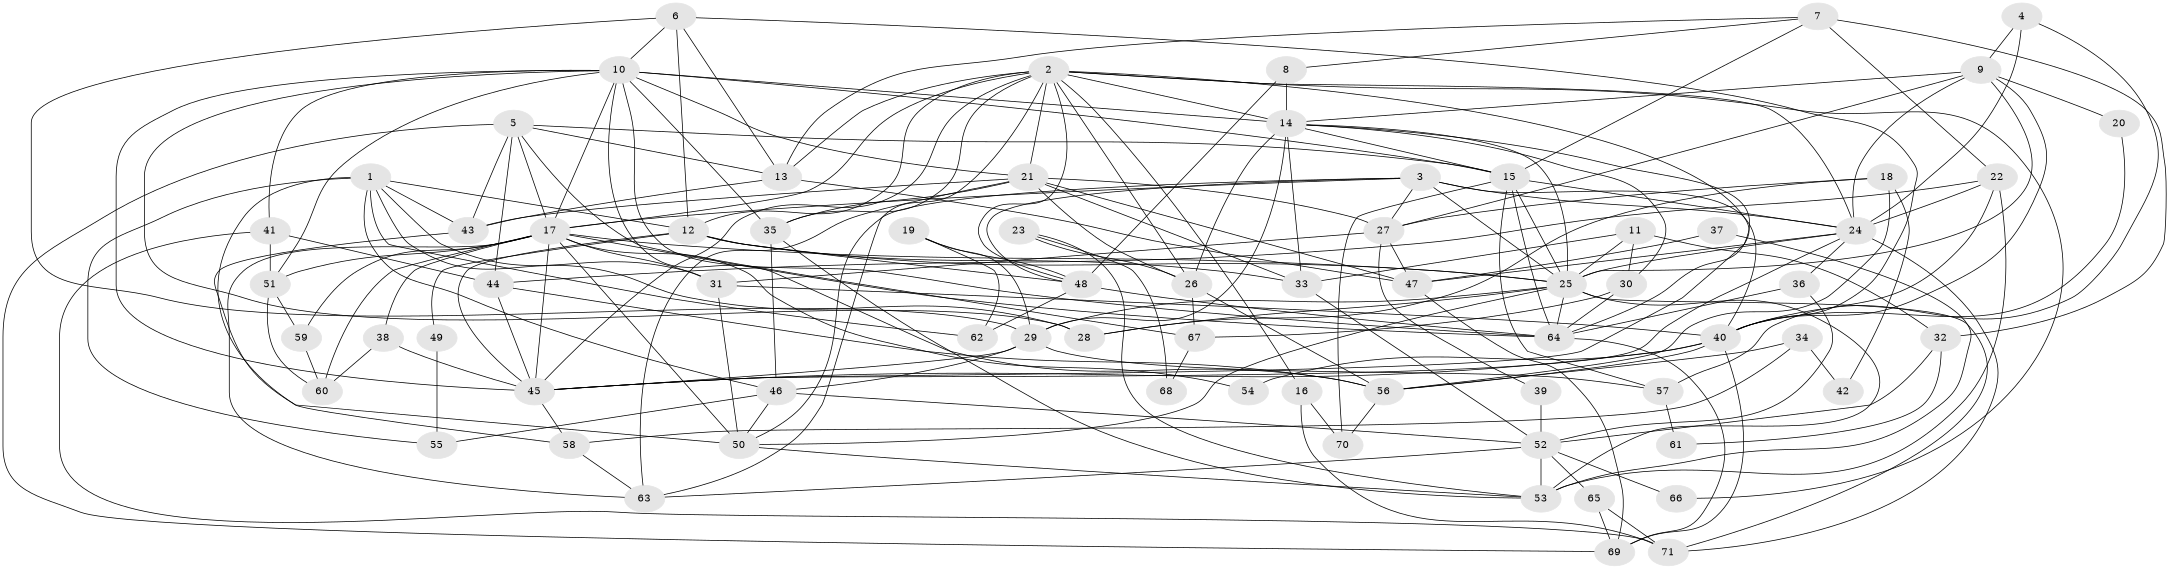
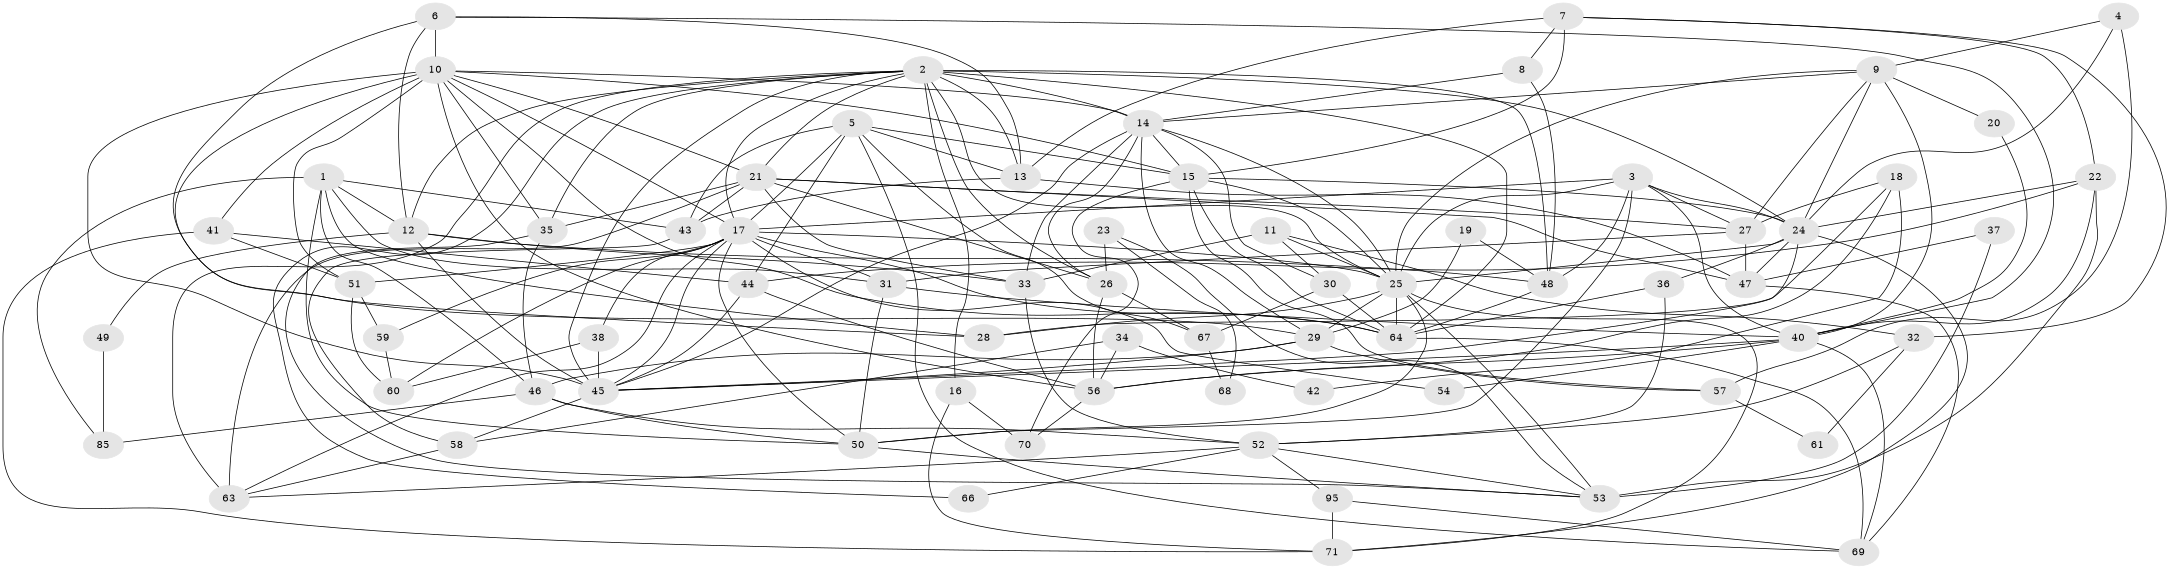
edge "12" -- "25": now "2" -- "25"
node "62": removed
node "39": removed
node "55": label "55" -> "85"
node "65": label "65" -> "95"
